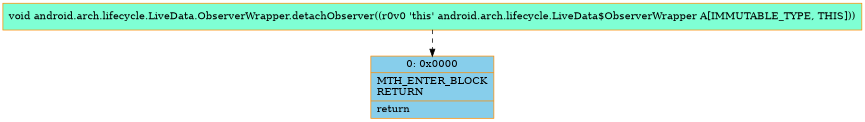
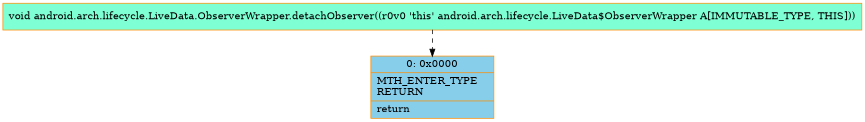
node "0: 0x0000": text "MTH_ENTER_BLOCK" -> "MTH_ENTER_TYPE"
